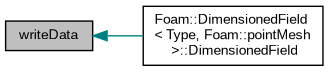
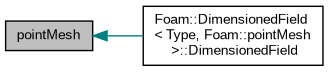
node "writeData": label "writeData" -> "pointMesh"
